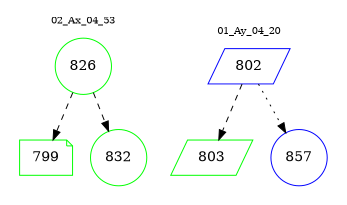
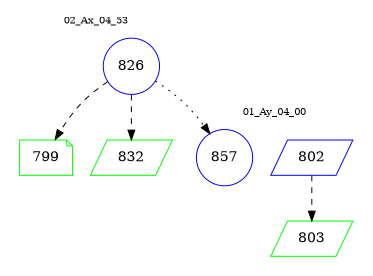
cluster "01_Ay_04_20": label "01_Ay_04_20" -> "01_Ay_04_00"
node "826": color green -> blue
edge "802" -> "857": now "826" -> "857"
node "832": shape circle -> parallelogram
